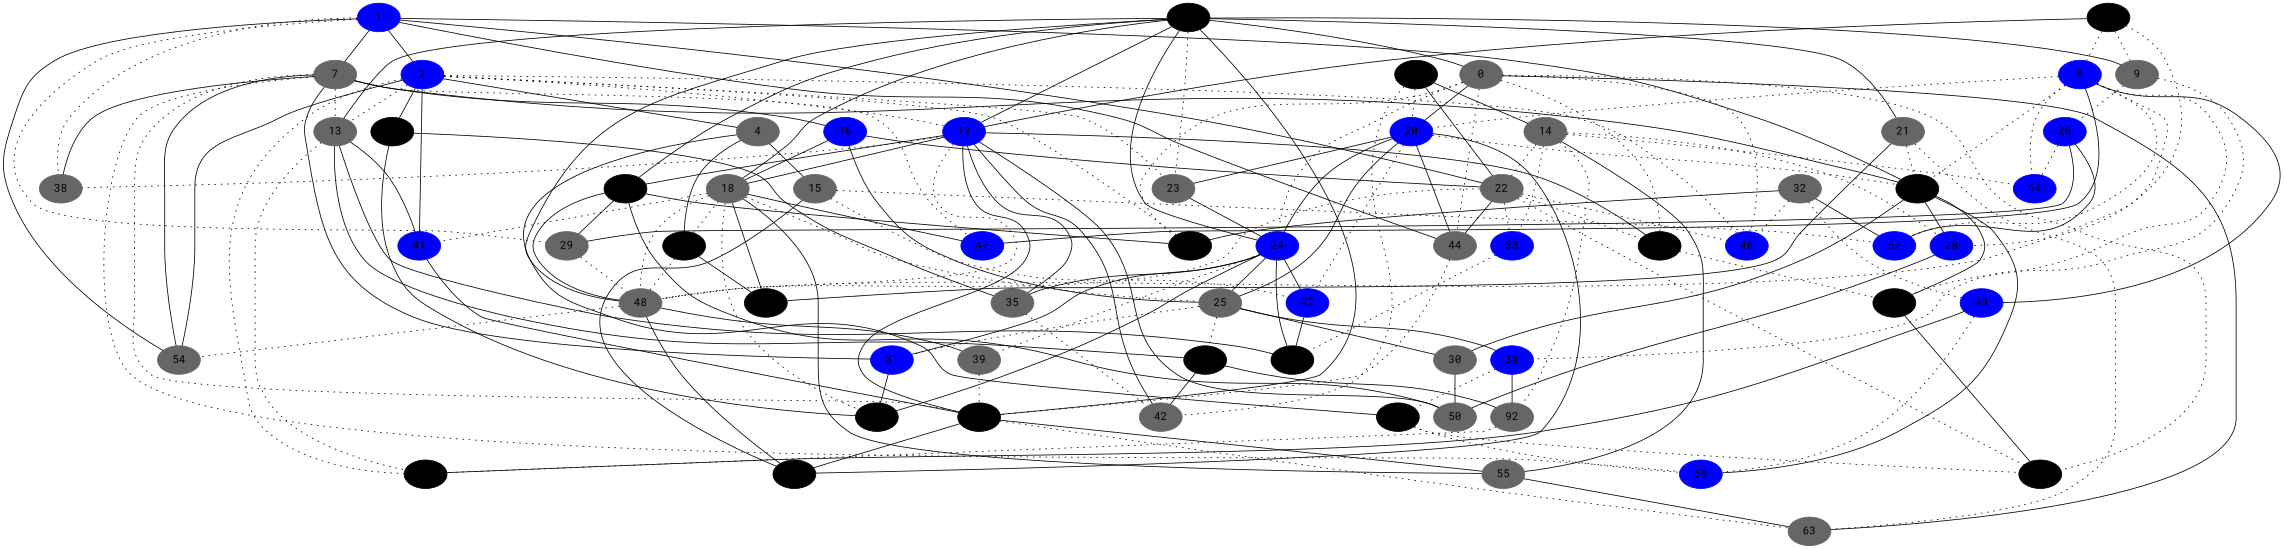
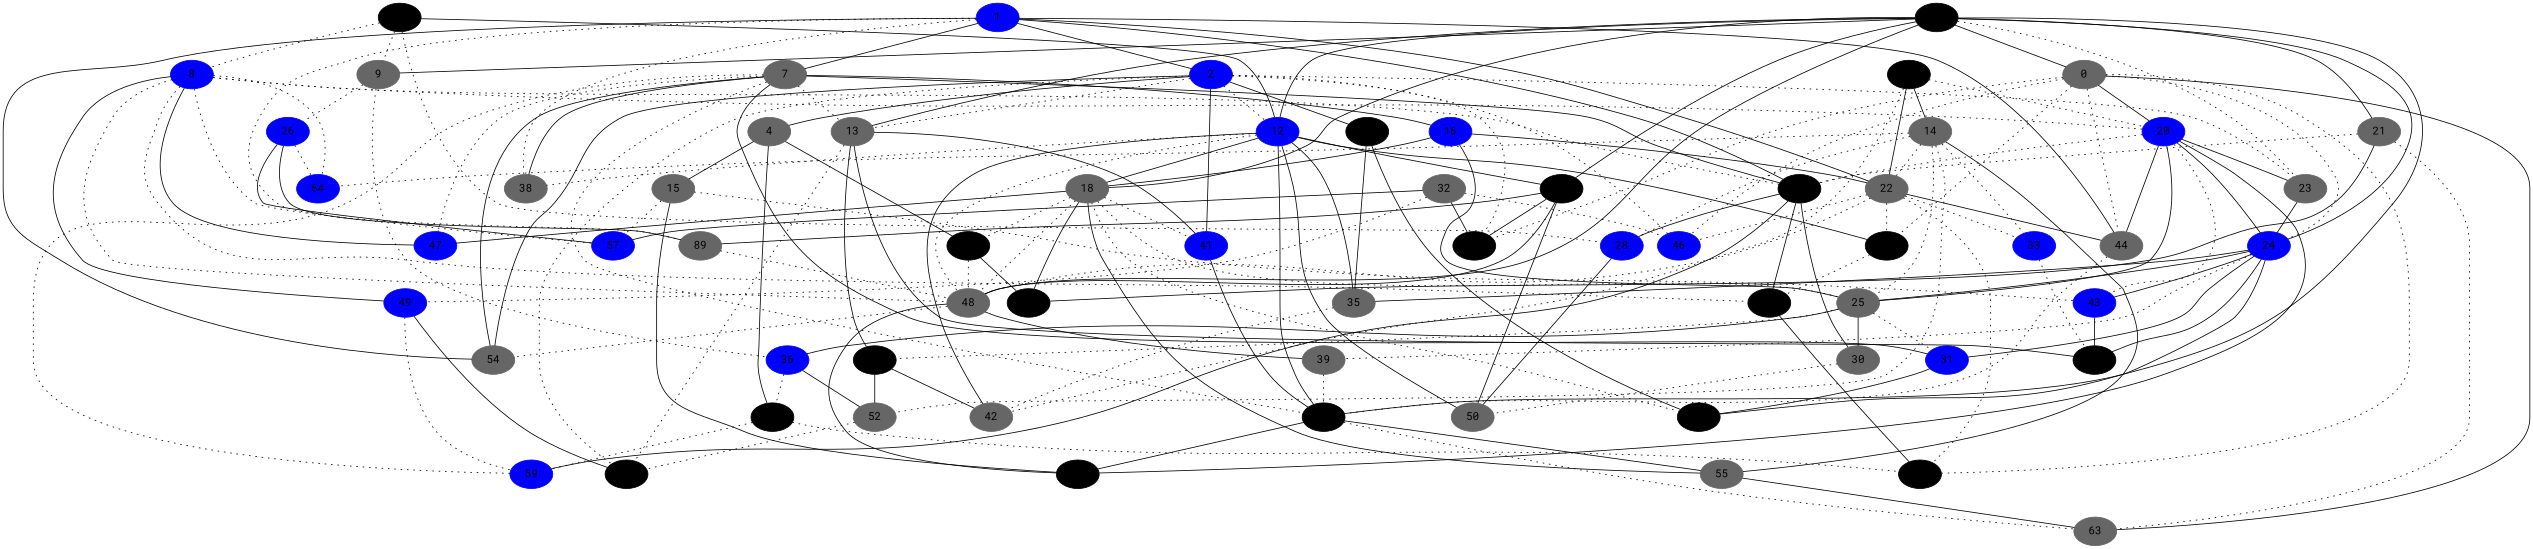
edge "14" -- "25": added
node "29": label "29" -> "89"
edge "30" -- "50": style solid -> dotted
node "92": label "92" -> "52"
